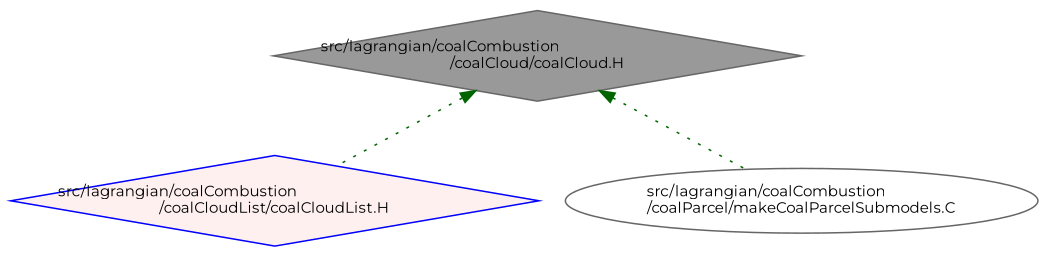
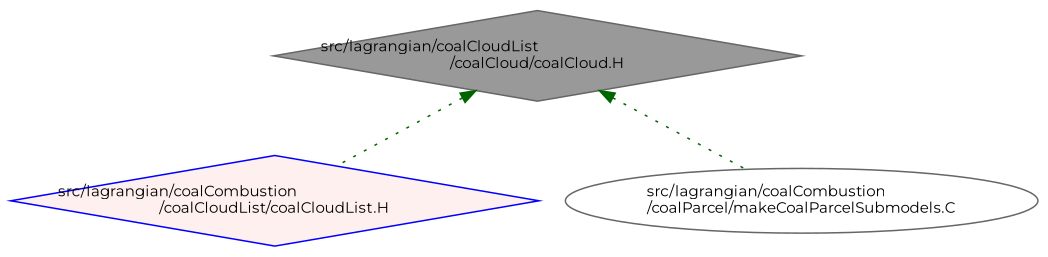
node "src/lagrangian/coalCombustion /coalCloud/coalCloud.H": label "src/lagrangian/coalCombustion /coalCloud/coalCloud.H" -> "src/lagrangian/coalCloudList /coalCloud/coalCloud.H"
